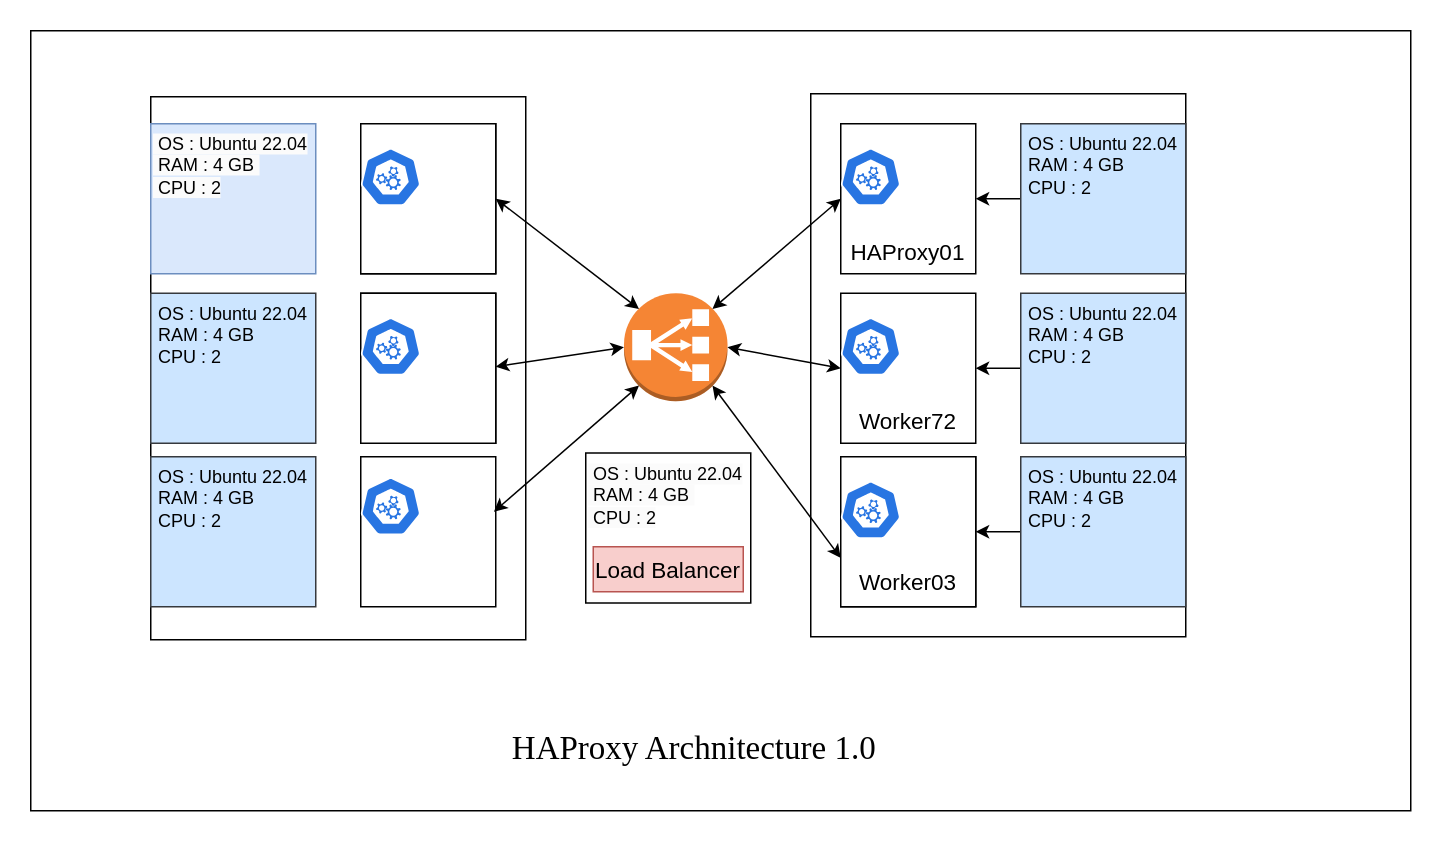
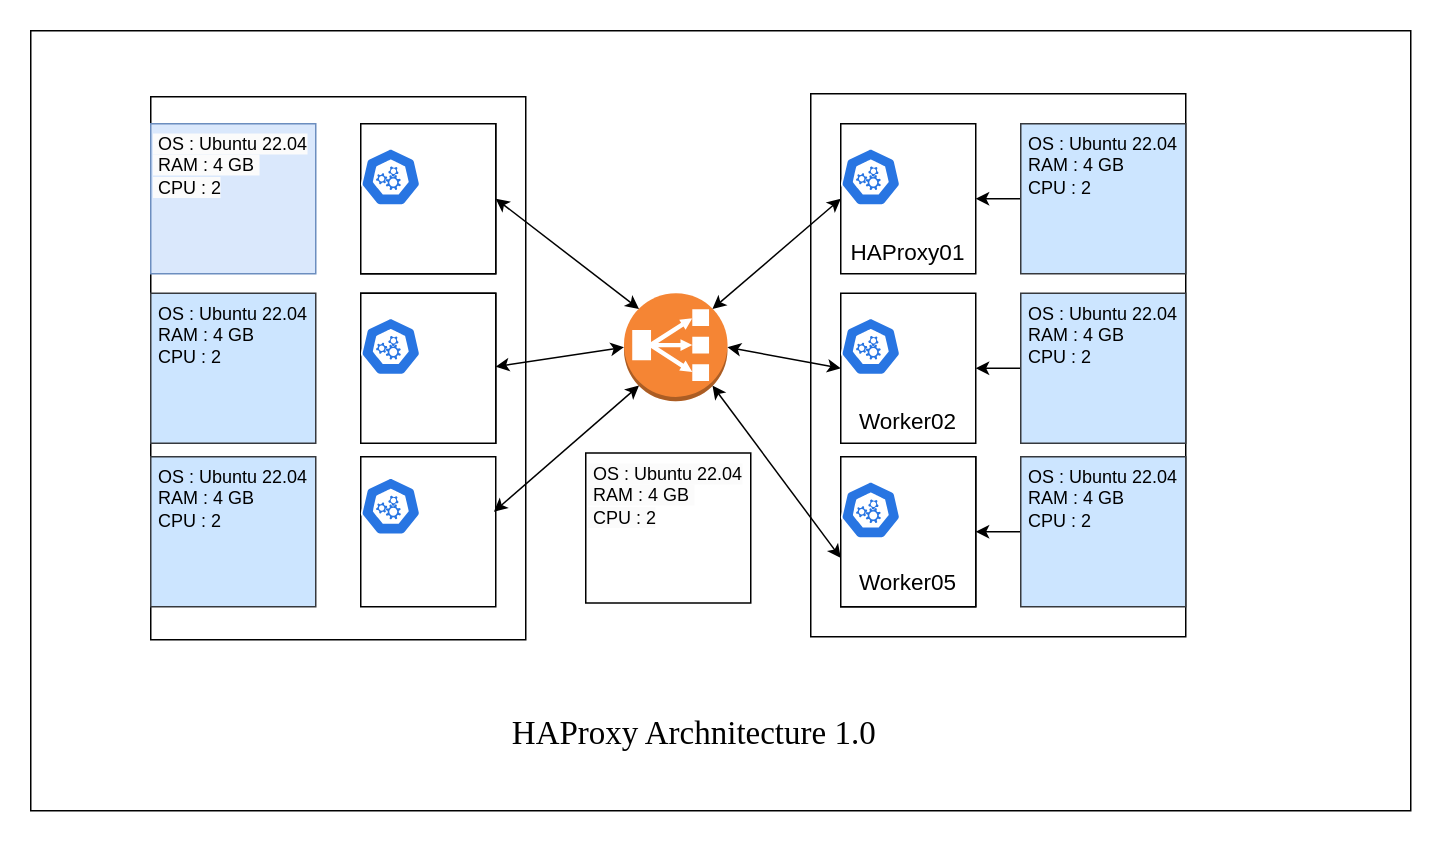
node "Worker72": label "Worker72" -> "Worker02"
node "Load Balancer": removed
node "Worker03": label "Worker03" -> "Worker05"
node "HAProxy Archnitecture 1.0": moved (695, 749) -> (695, 734)
